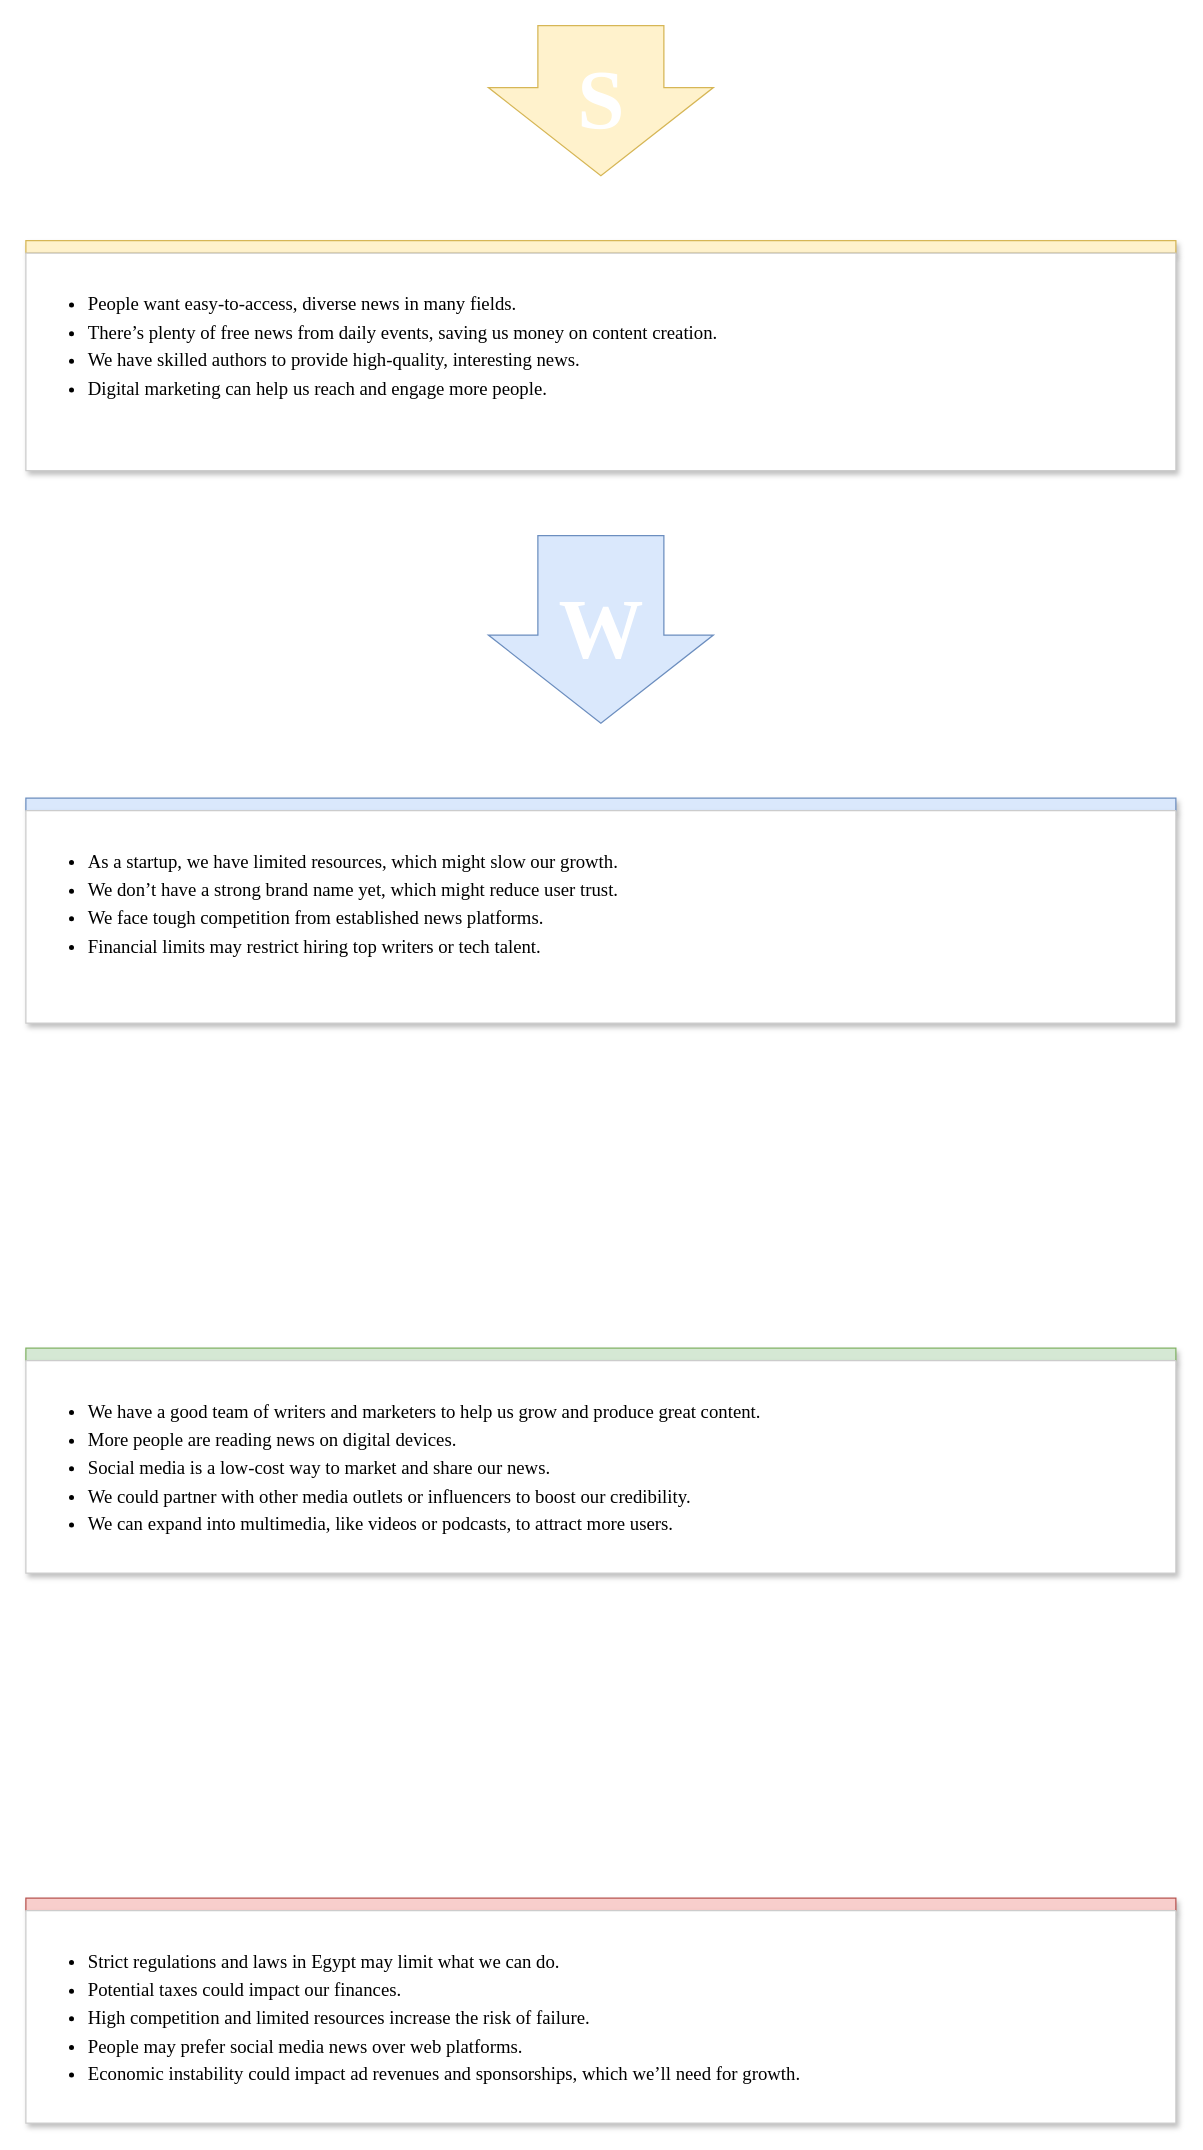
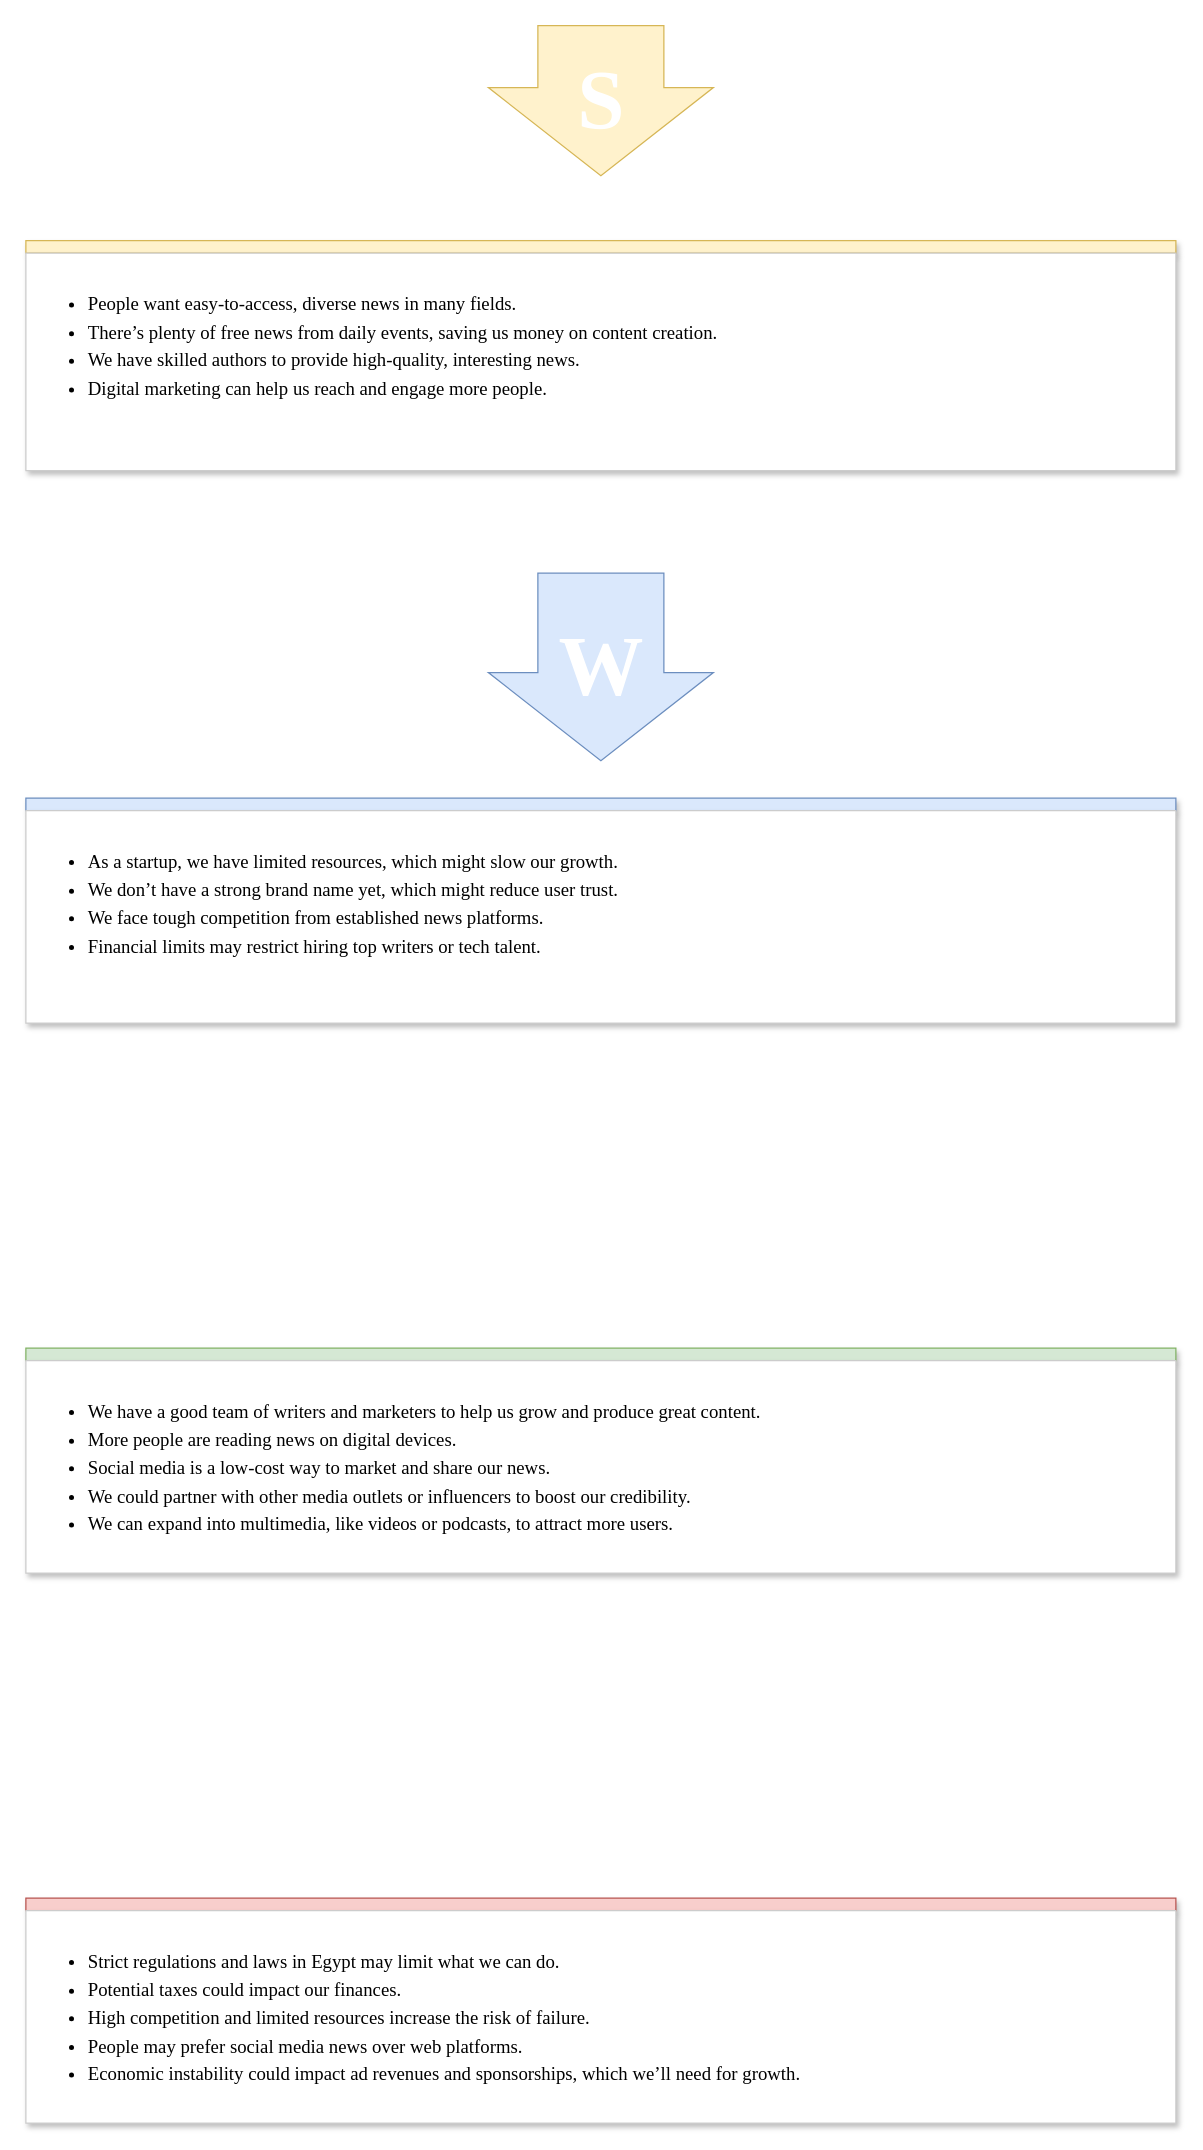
node "W": moved (601, 629) -> (601, 667)
